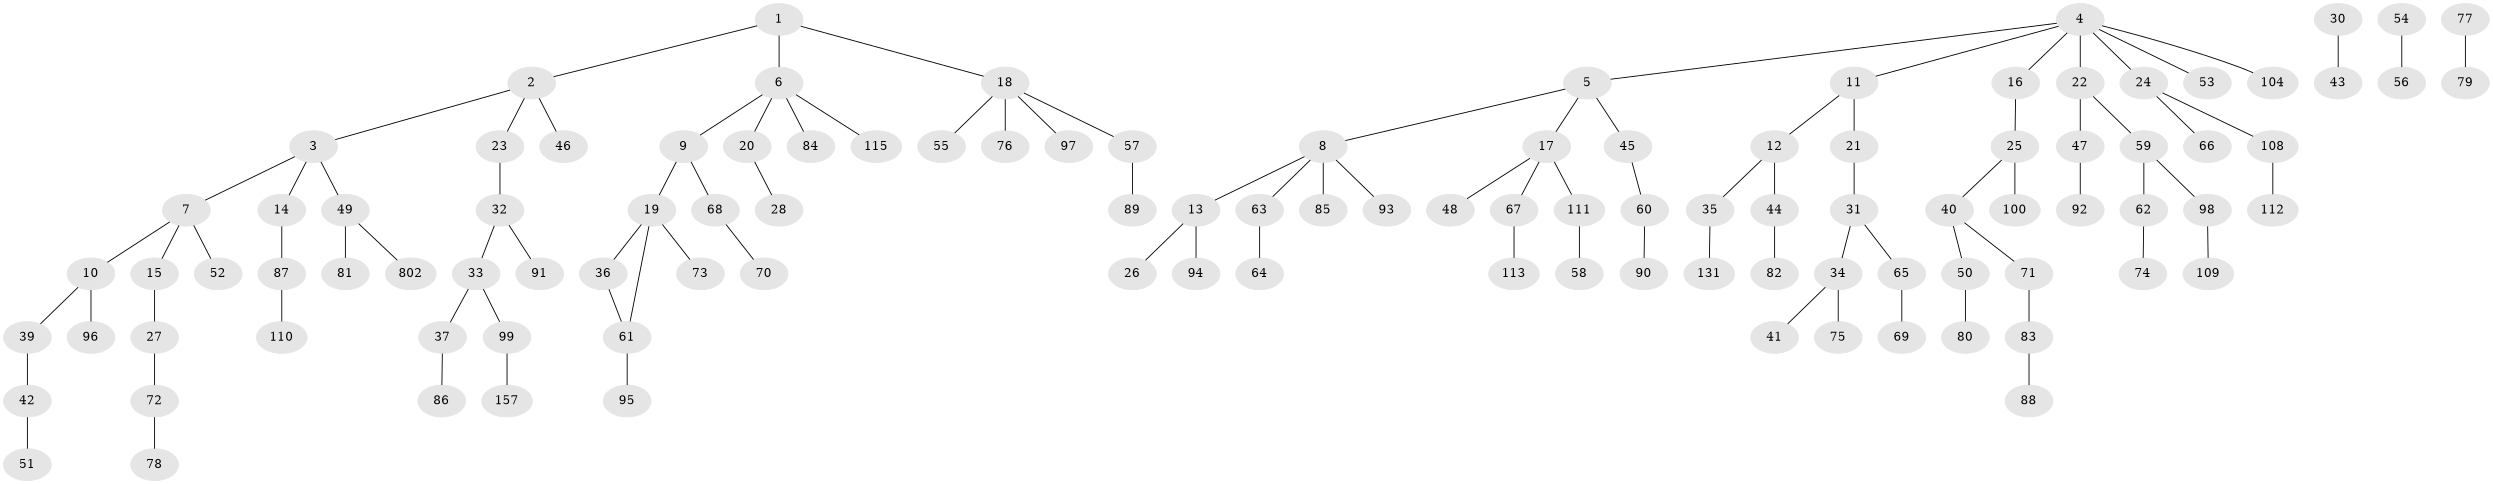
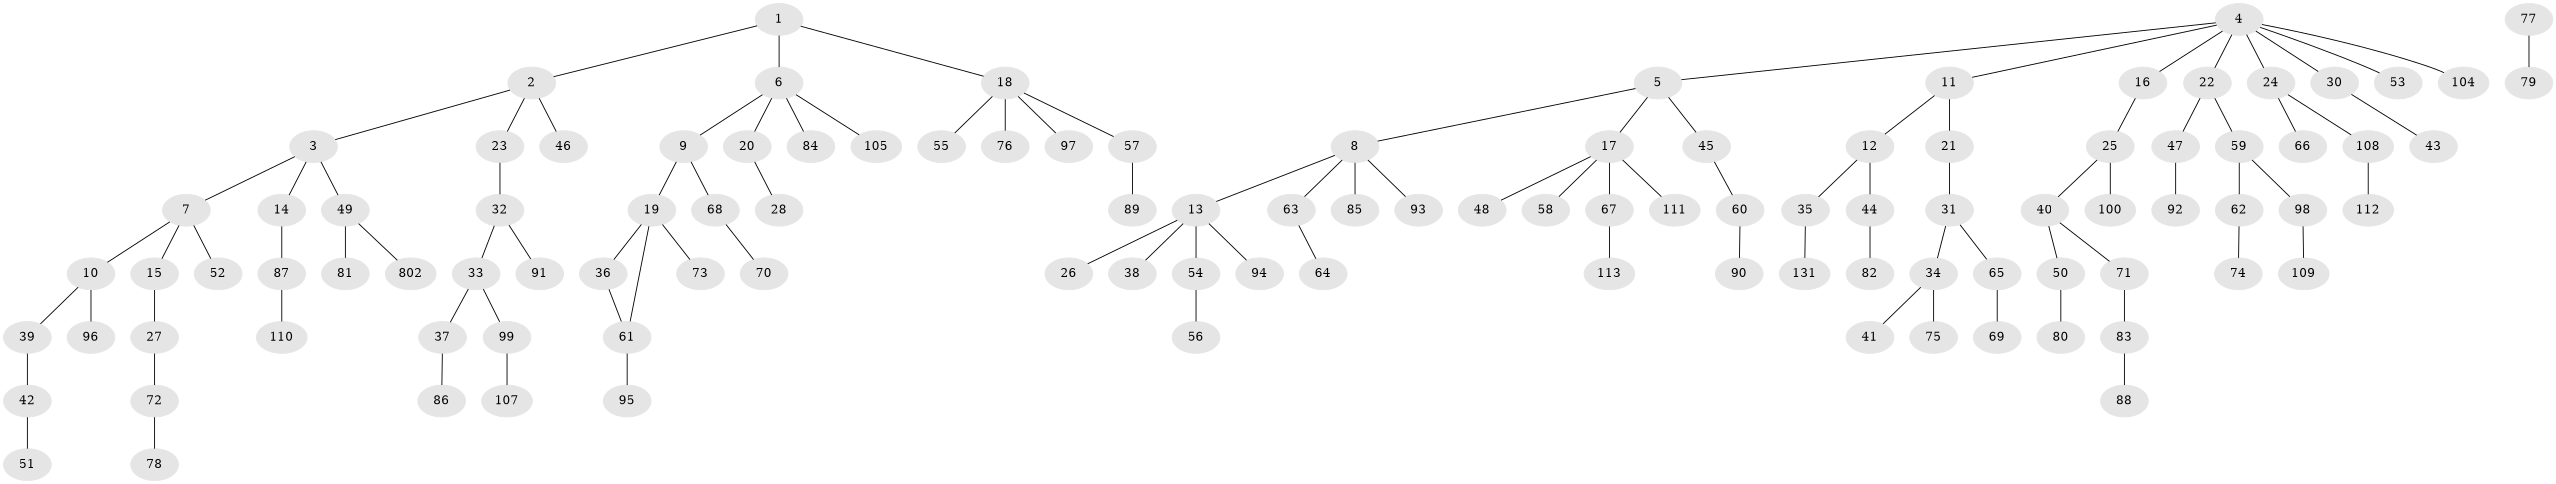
edge "4" -- "30": added
node "115": label "115" -> "105"
edge "13" -- "54": added
edge "111" -- "58": now "17" -- "58"
node "38": added
node "157": label "157" -> "107"
